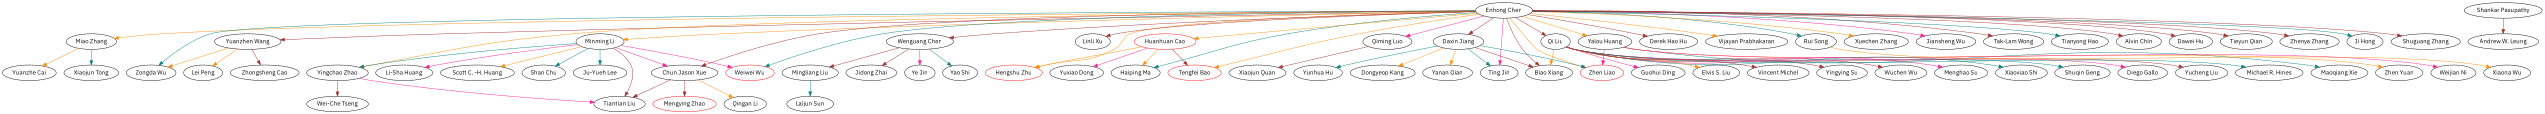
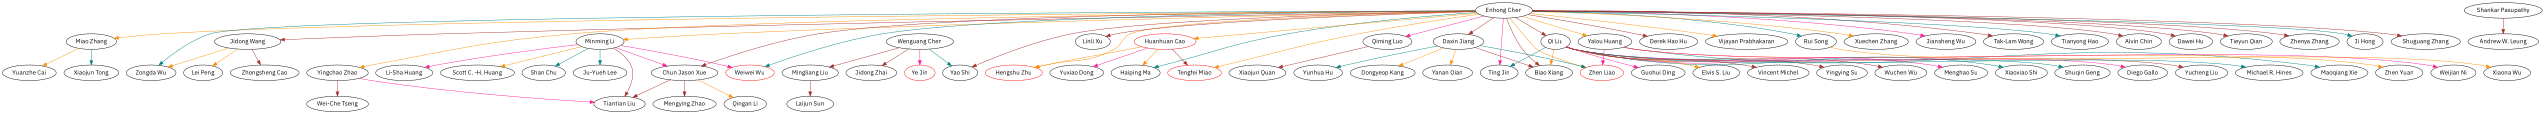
edge "Enhong Chen" -> "Wenguang Chen": now "Enhong Chen" -> "Yao Shi"
node "Yuanzhen Wang": label "Yuanzhen Wang" -> "Jidong Wang"
edge "Minming Li" -> "Yingchao Zhao": removed
edge "Daxin Jiang" -> "Ting Jin": now "Qi Liu" -> "Ting Jin"
node "Ye Jin": color black -> red
node "Tengfei Bao": label "Tengfei Bao" -> "Tengfei Miao"
edge "Mingliang Liu" -> "Laijun Sun": color teal -> brown
node "Mengying Zhao": color red -> black
